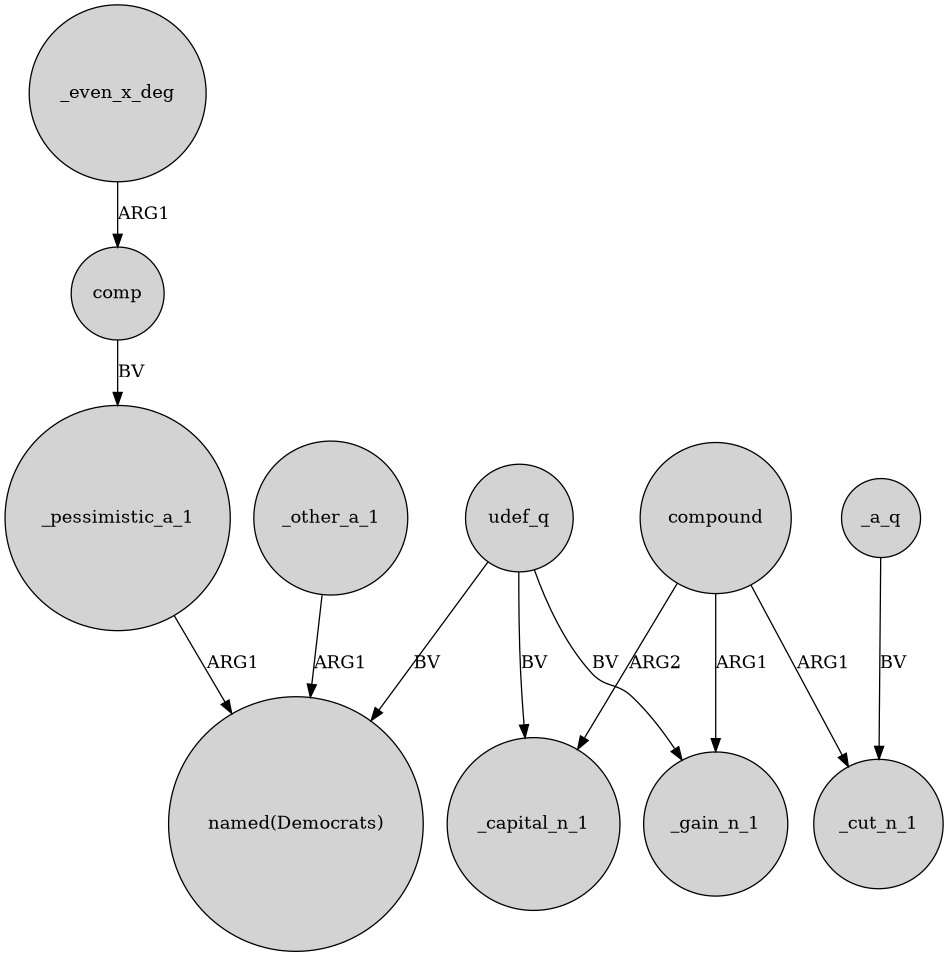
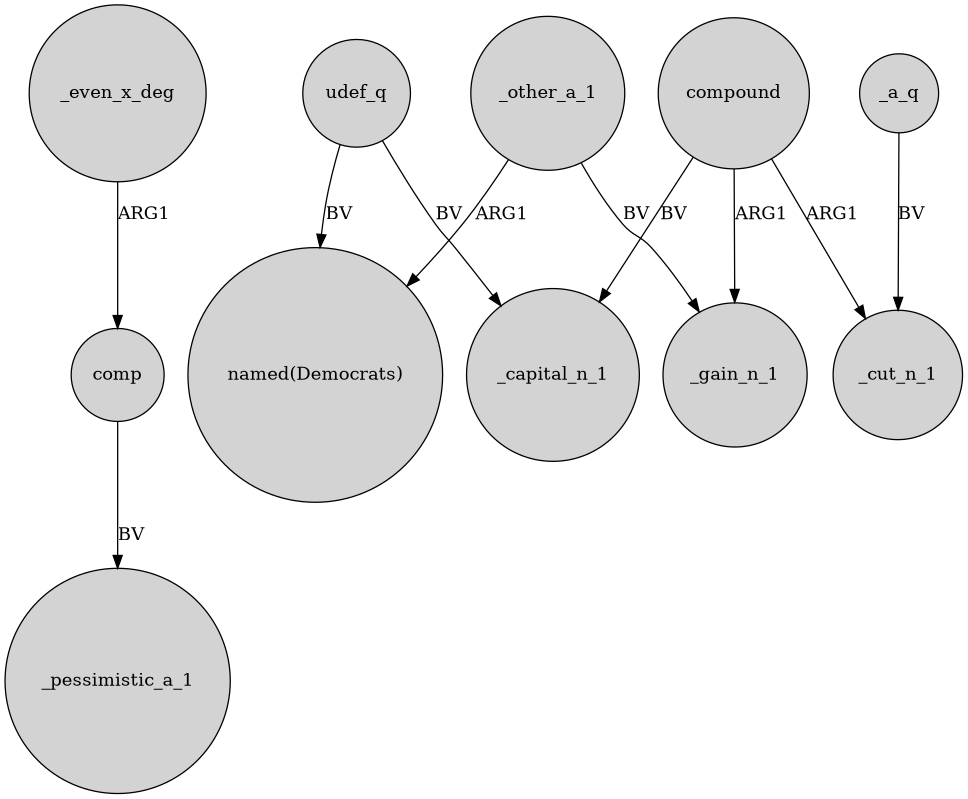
edge "_pessimistic_a_1" -> "named(Democrats)": removed, label "ARG1"
edge "compound" -> "_capital_n_1": label "ARG2" -> "BV"
edge "udef_q" -> "_gain_n_1": now "_other_a_1" -> "_gain_n_1"
